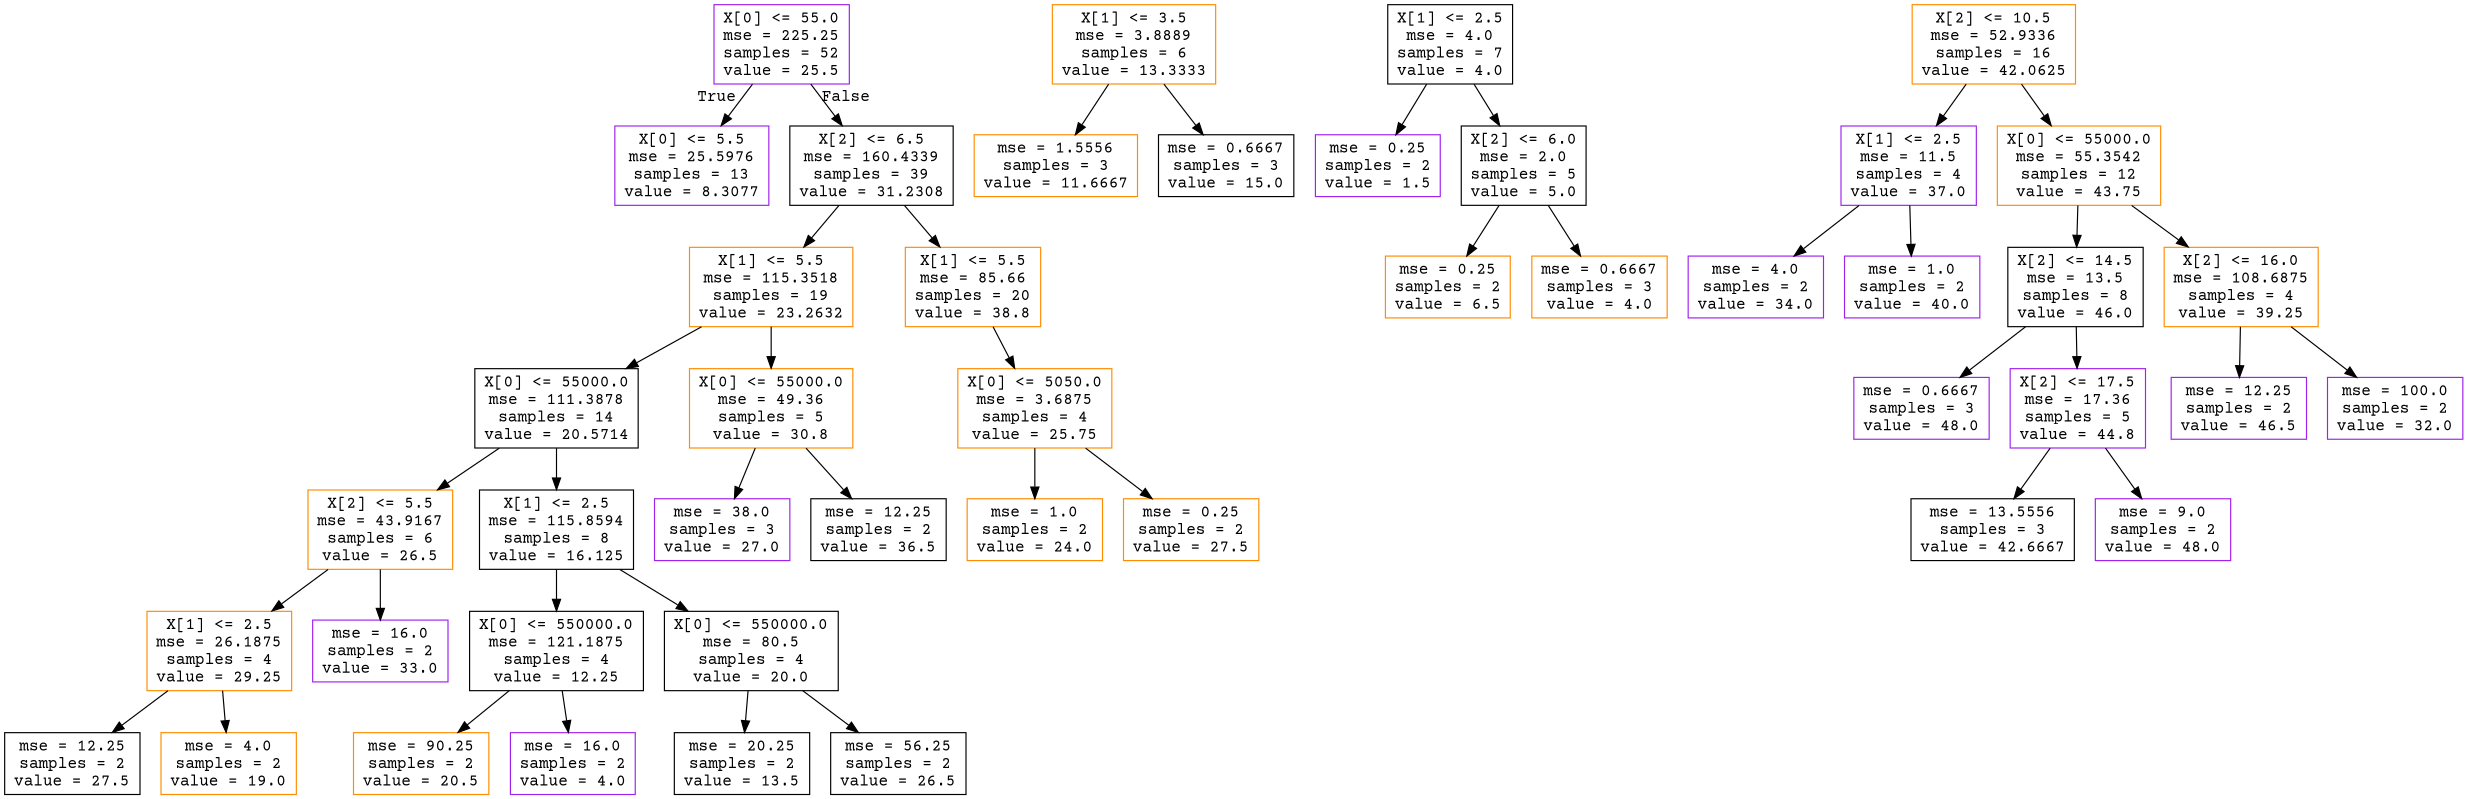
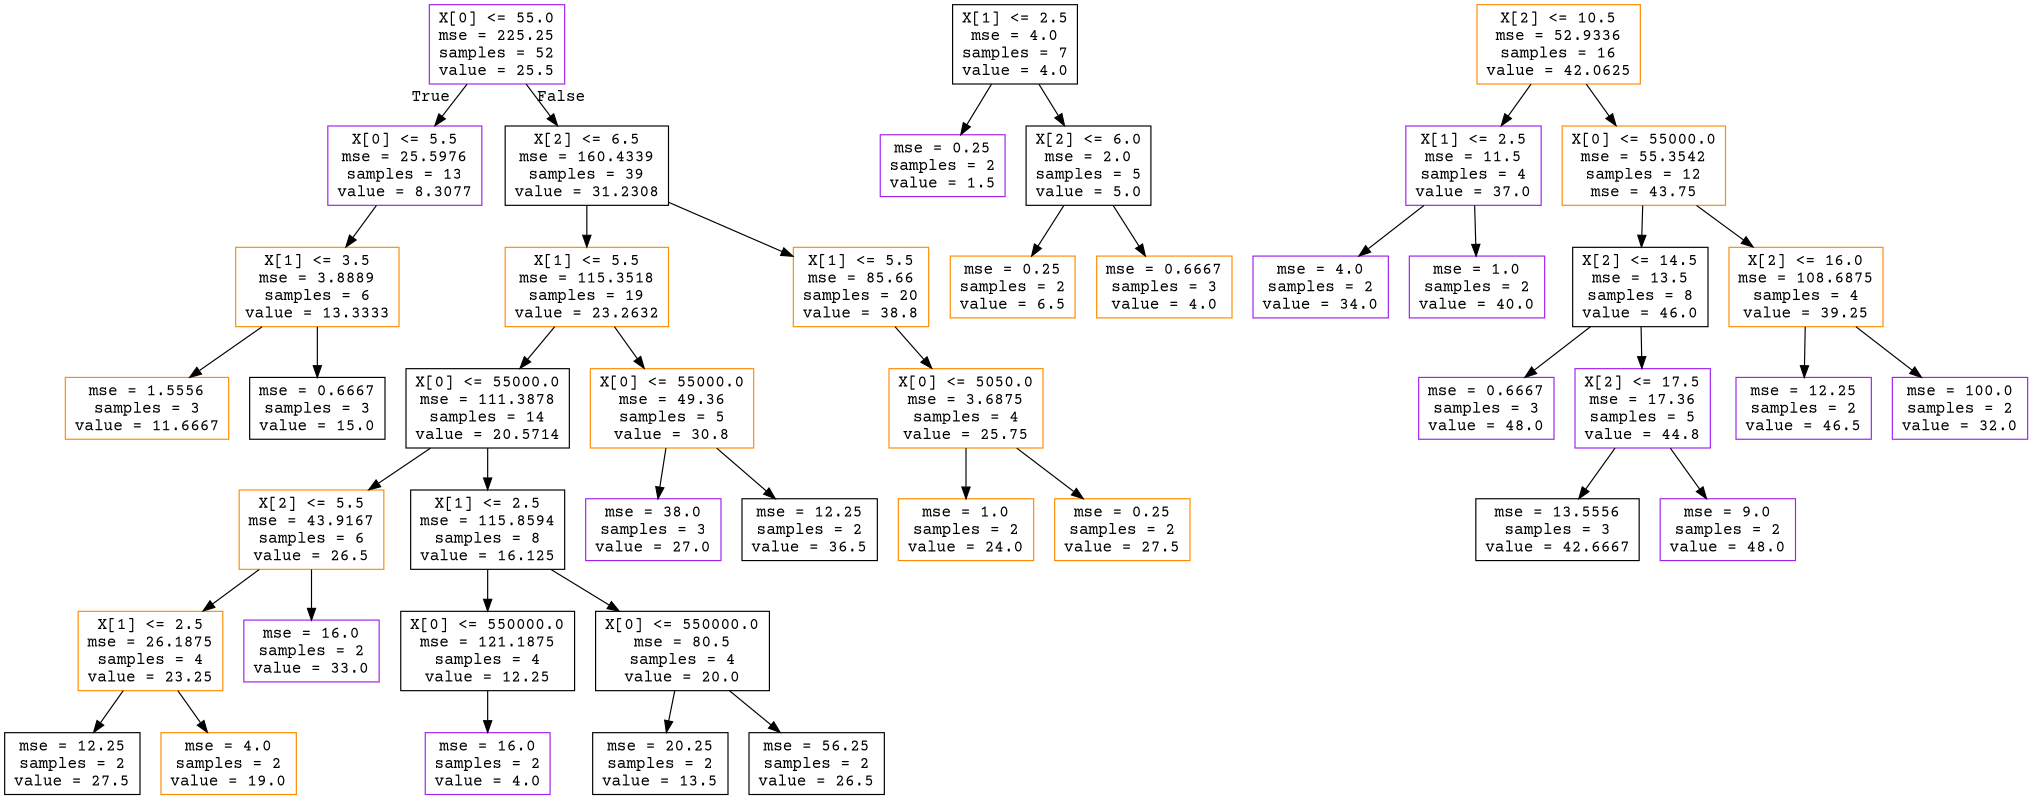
node "X[0] <= 55000.0 mse = 55.3542 samples = 12 value = 43.75": label "X[0] <= 55000.0 mse = 55.3542 samples = 12 value = 43.75" -> "X[0] <= 55000.0 mse = 55.3542 samples = 12 mse = 43.75"
edge "X[0] <= 5.5 mse = 25.5976 samples = 13 value = 8.3077" -> "X[1] <= 3.5 mse = 3.8889 samples = 6 value = 13.3333": added
node "X[1] <= 2.5 mse = 26.1875 samples = 4 value = 29.25": label "X[1] <= 2.5 mse = 26.1875 samples = 4 value = 29.25" -> "X[1] <= 2.5 mse = 26.1875 samples = 4 value = 23.25"
node "mse = 90.25 samples = 2 value = 20.5": removed
